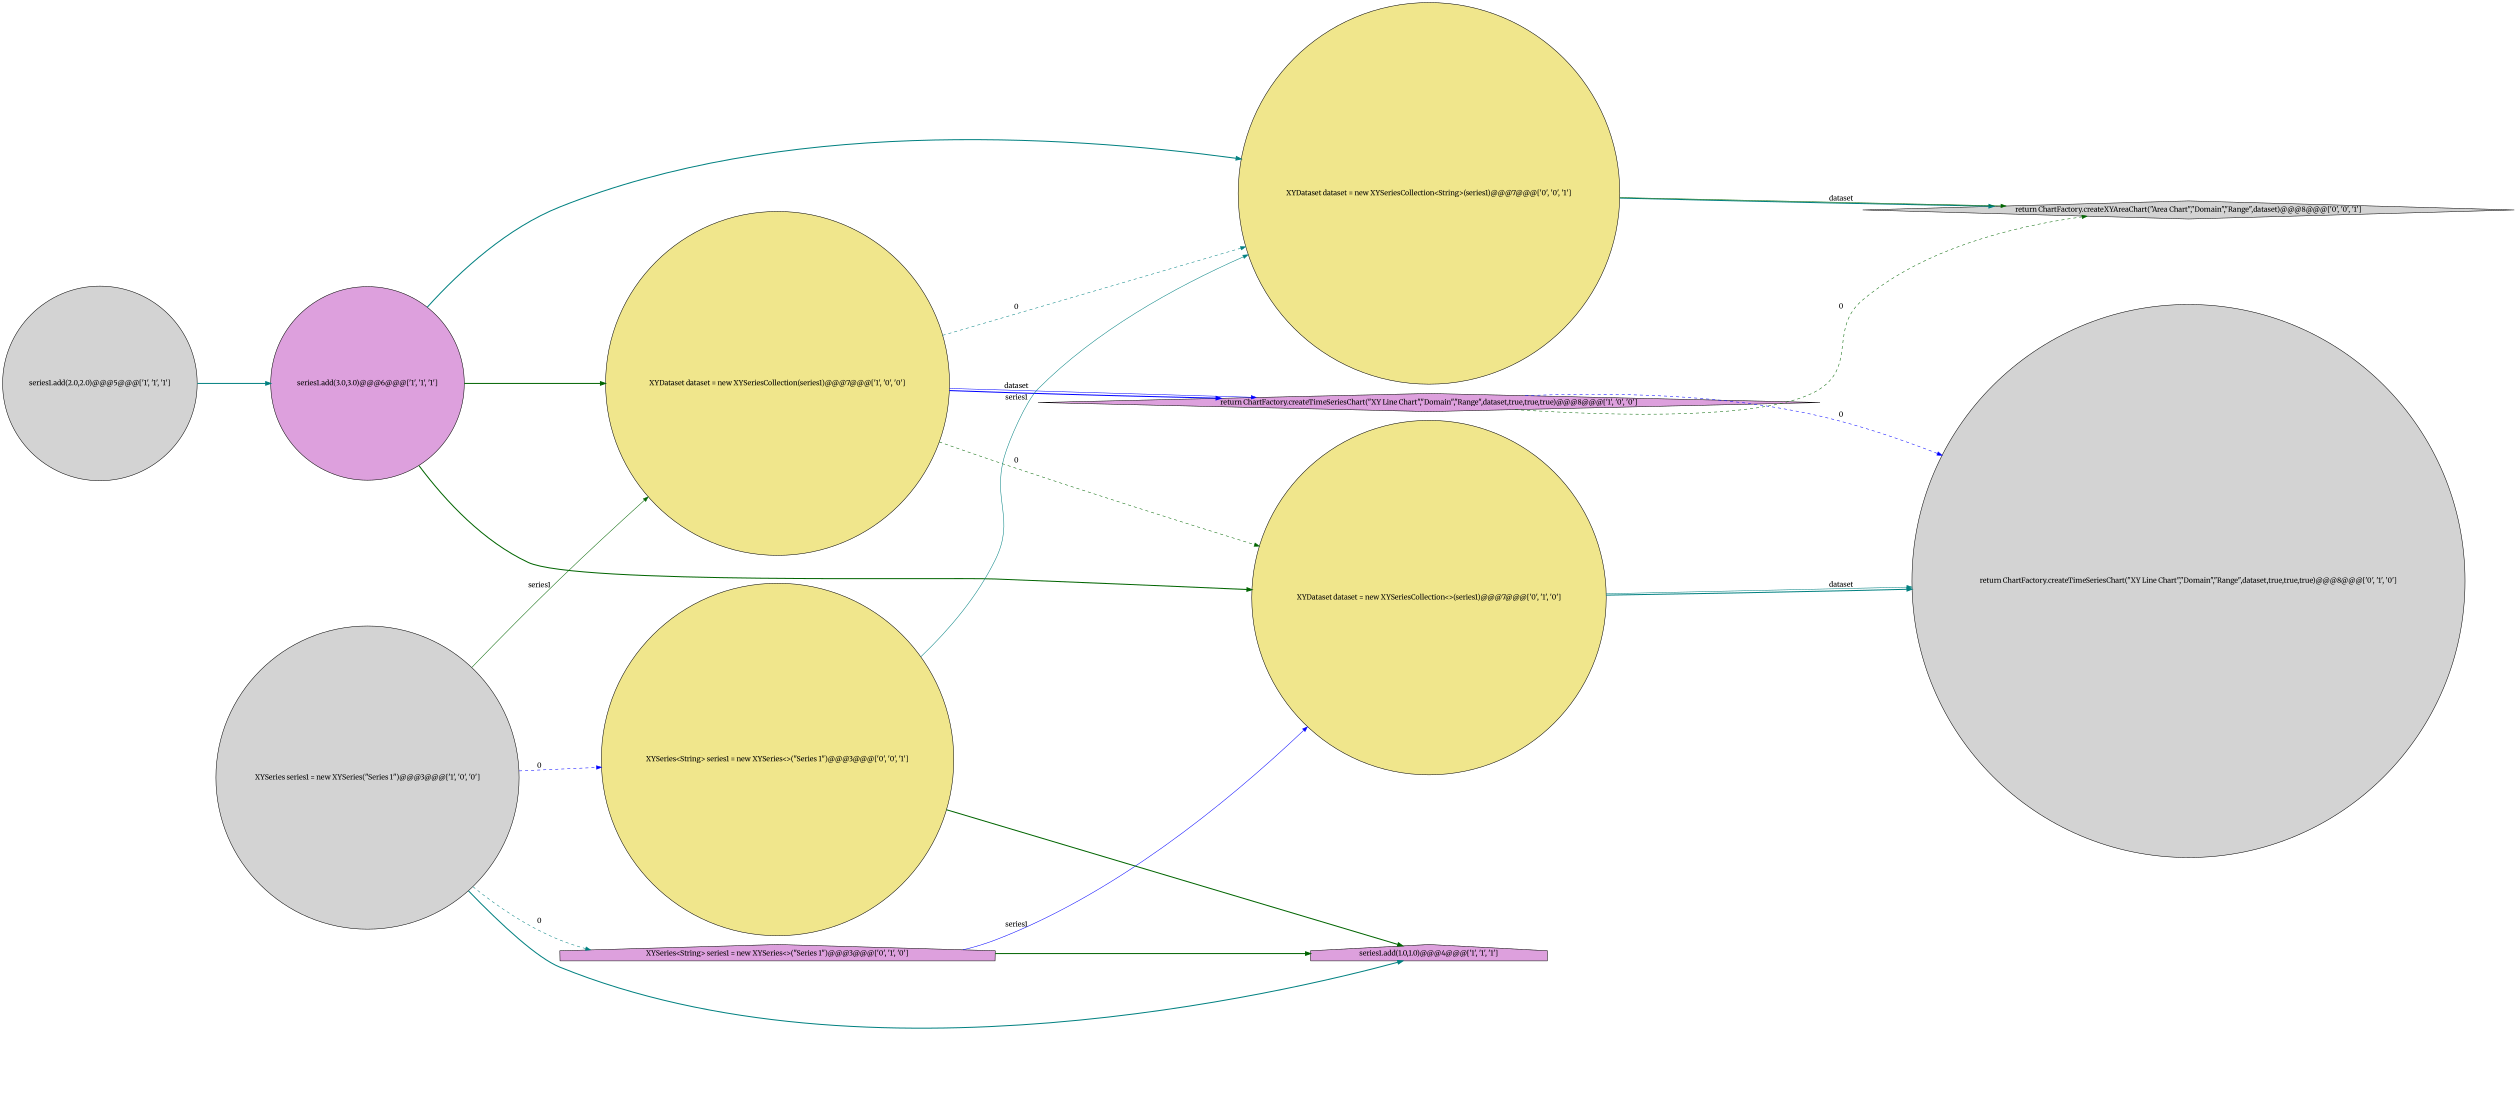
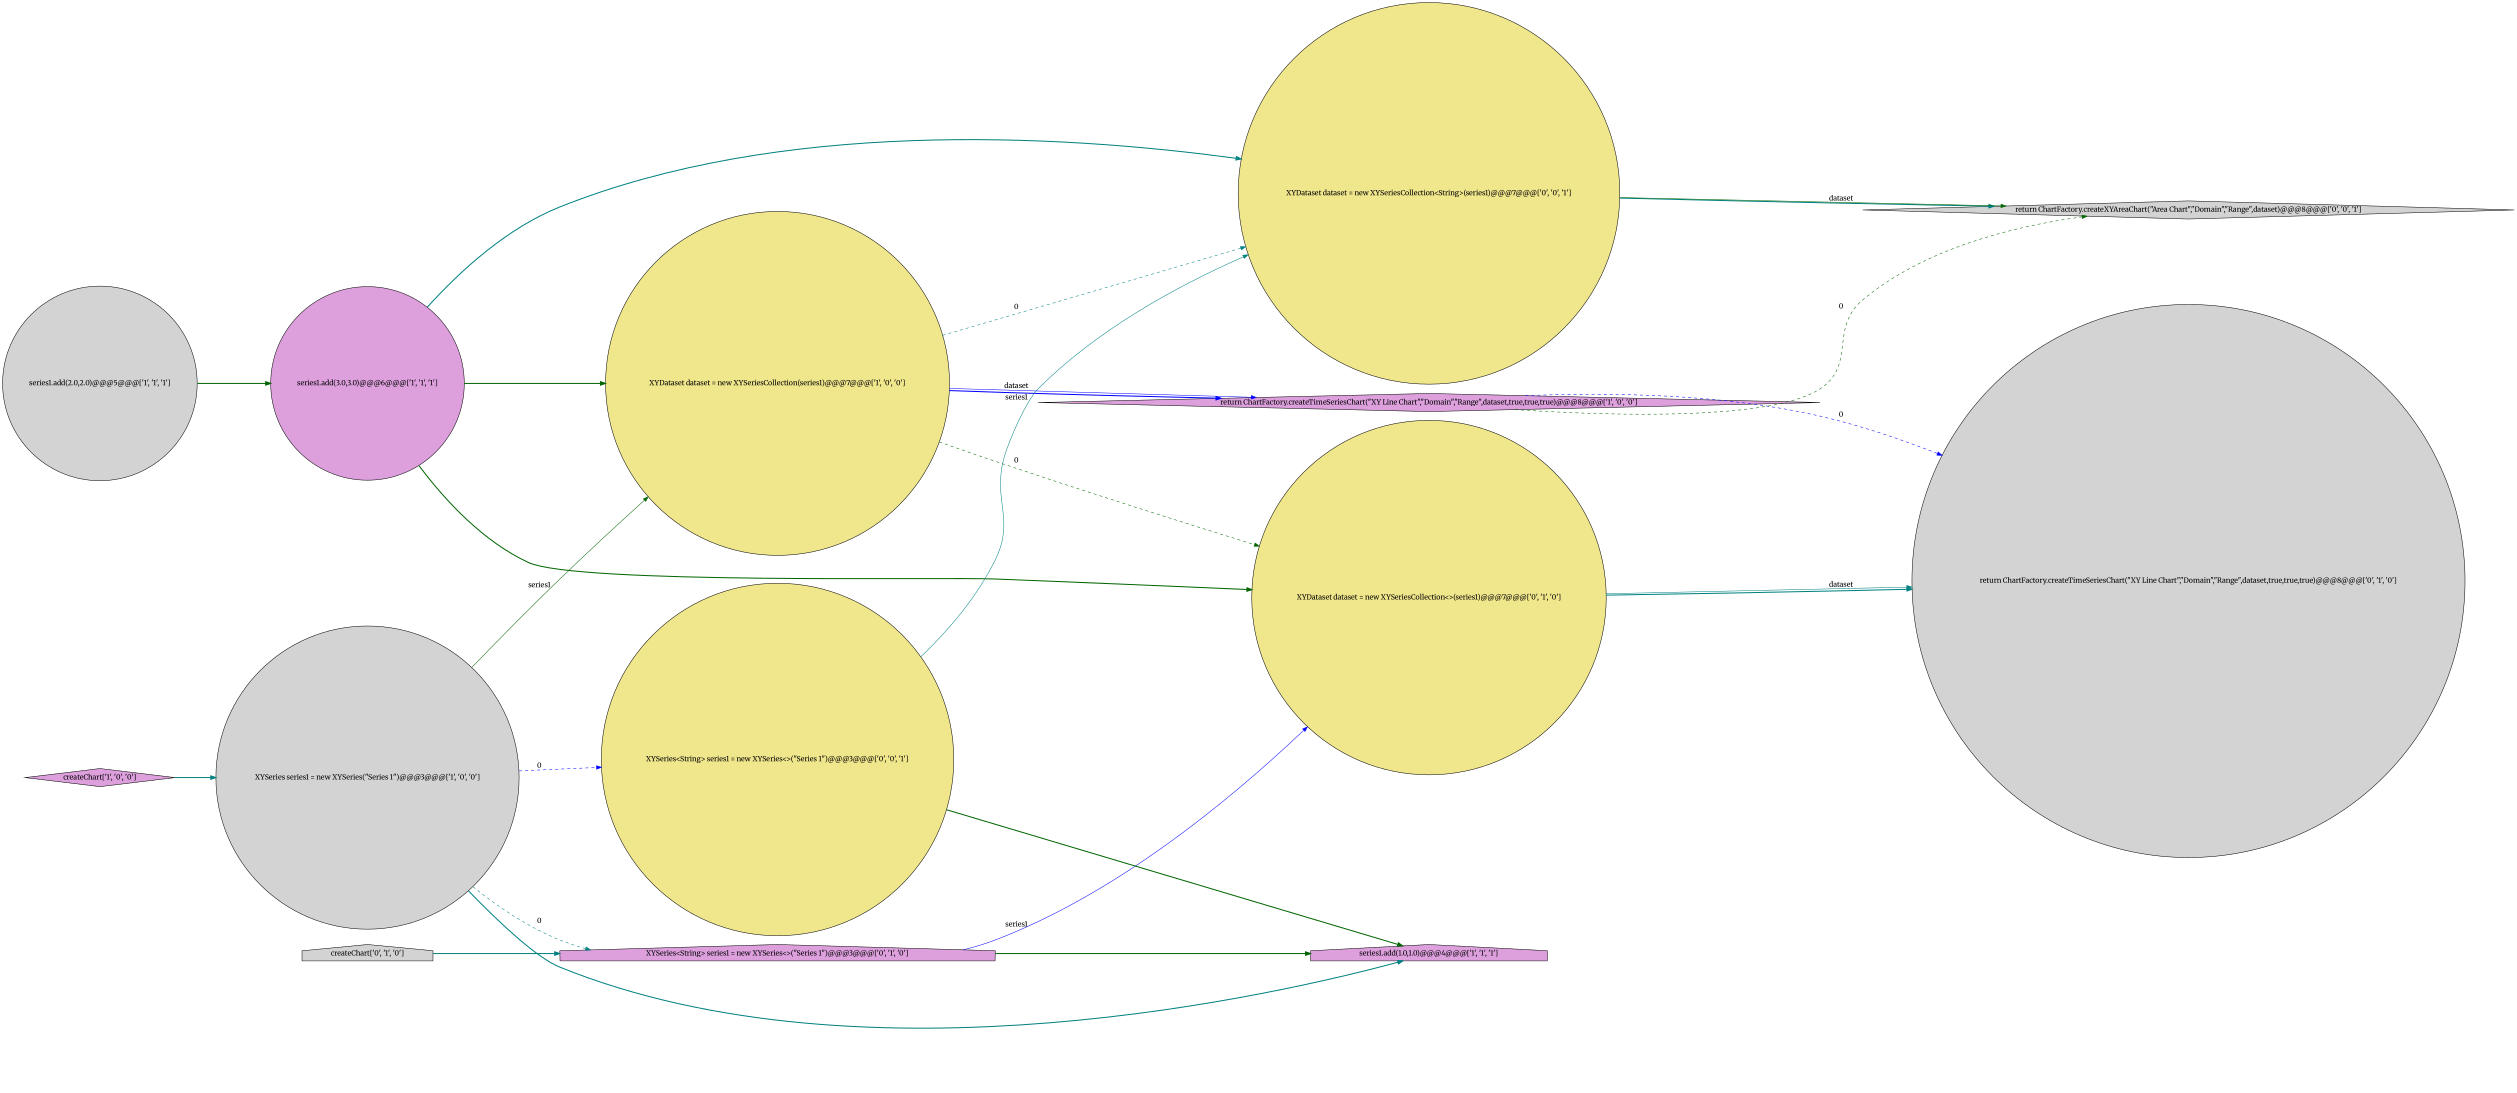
edge "series1.add(2.0,2.0)@@@5@@@['1', '1', '1']" -> "series1.add(3.0,3.0)@@@6@@@['1', '1', '1']": color teal -> darkgreen
node "createChart['1', '0', '0']": added
node "createChart['0', '1', '0']": added
